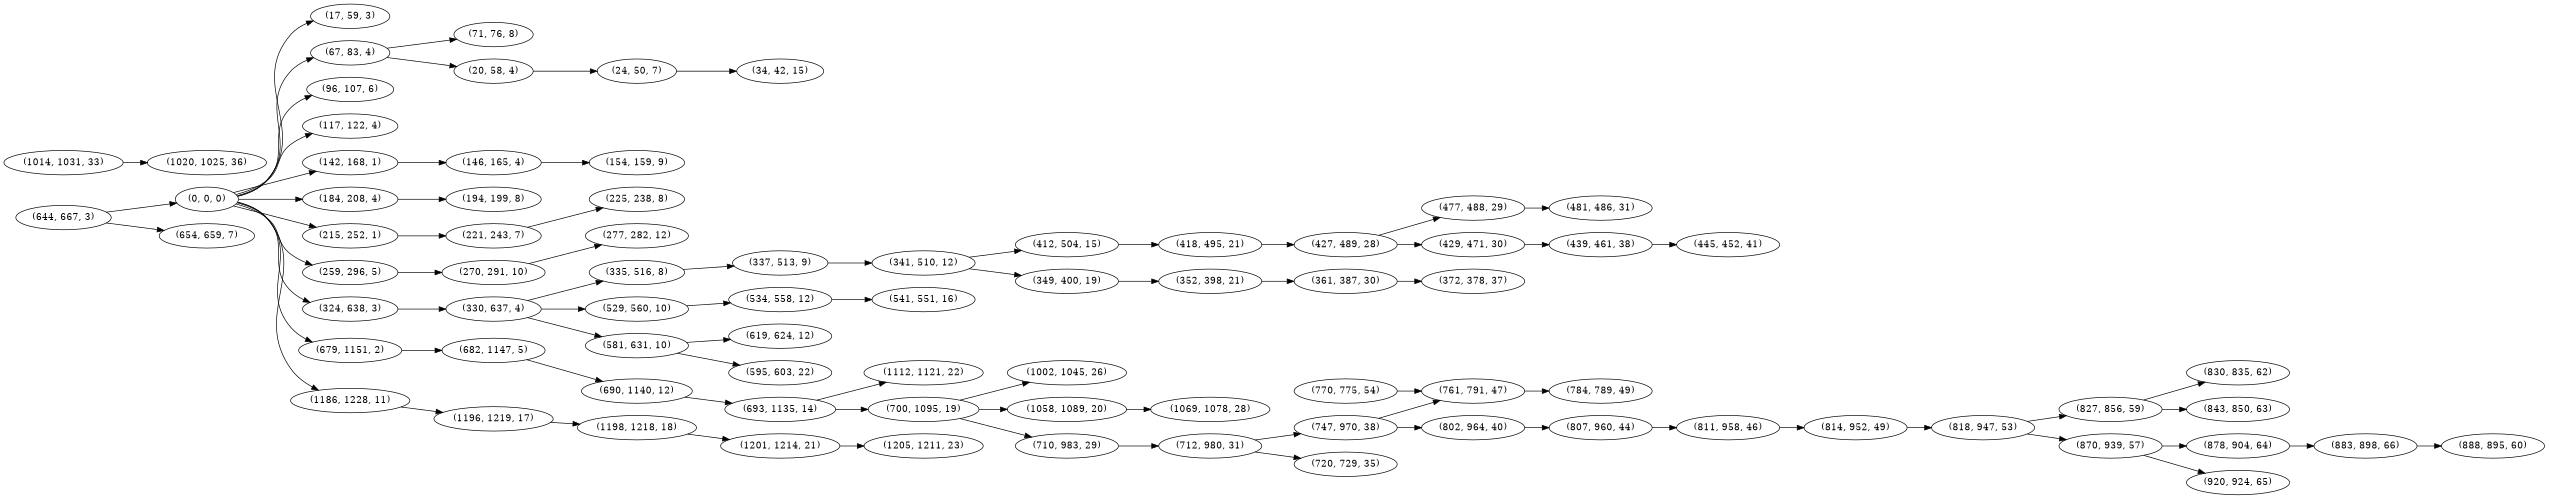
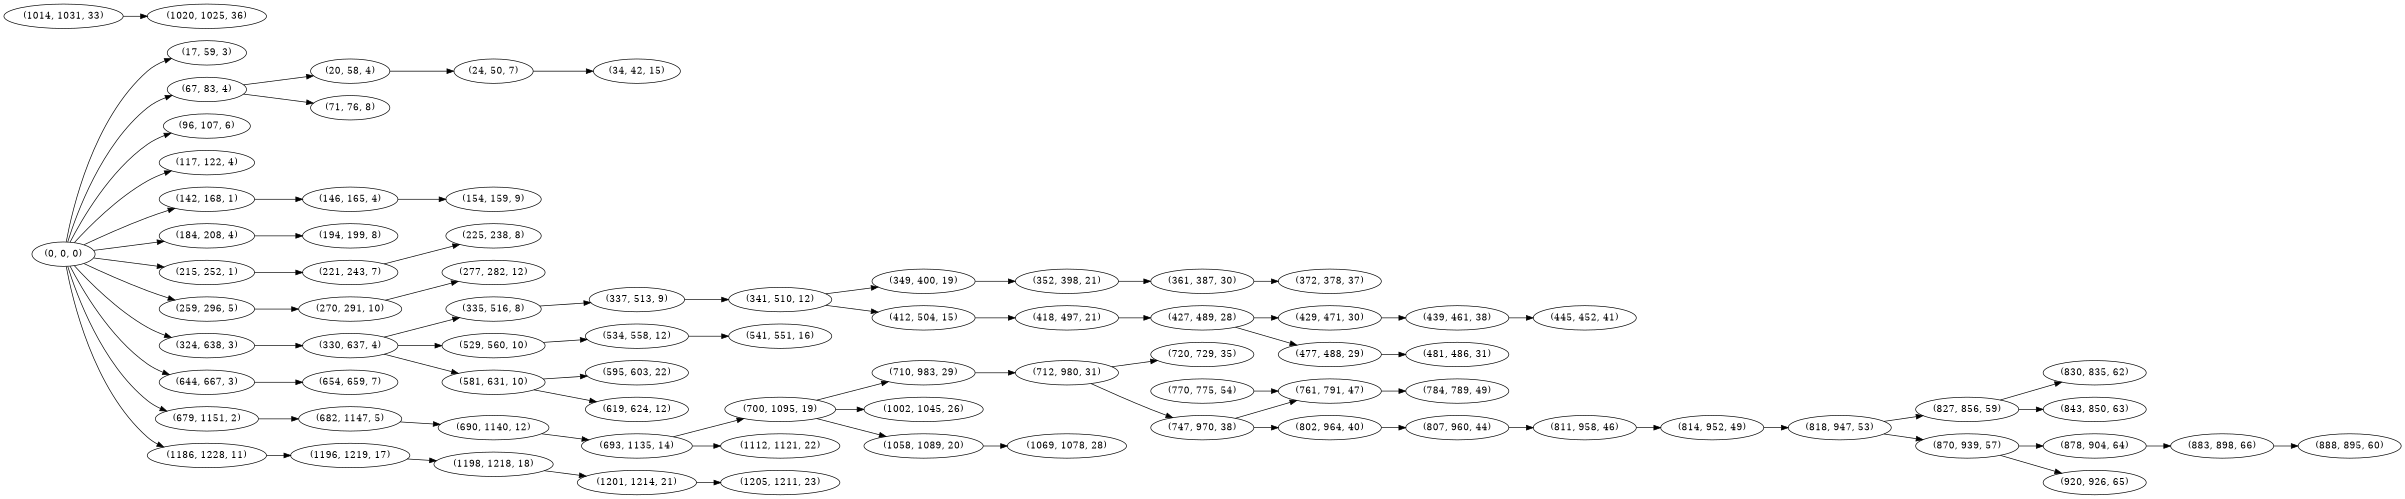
edge "(644, 667, 3)" -> "(0, 0, 0)": reversed
node "(418, 495, 21)": label "(418, 495, 21)" -> "(418, 497, 21)"
node "(920, 924, 65)": label "(920, 924, 65)" -> "(920, 926, 65)"
